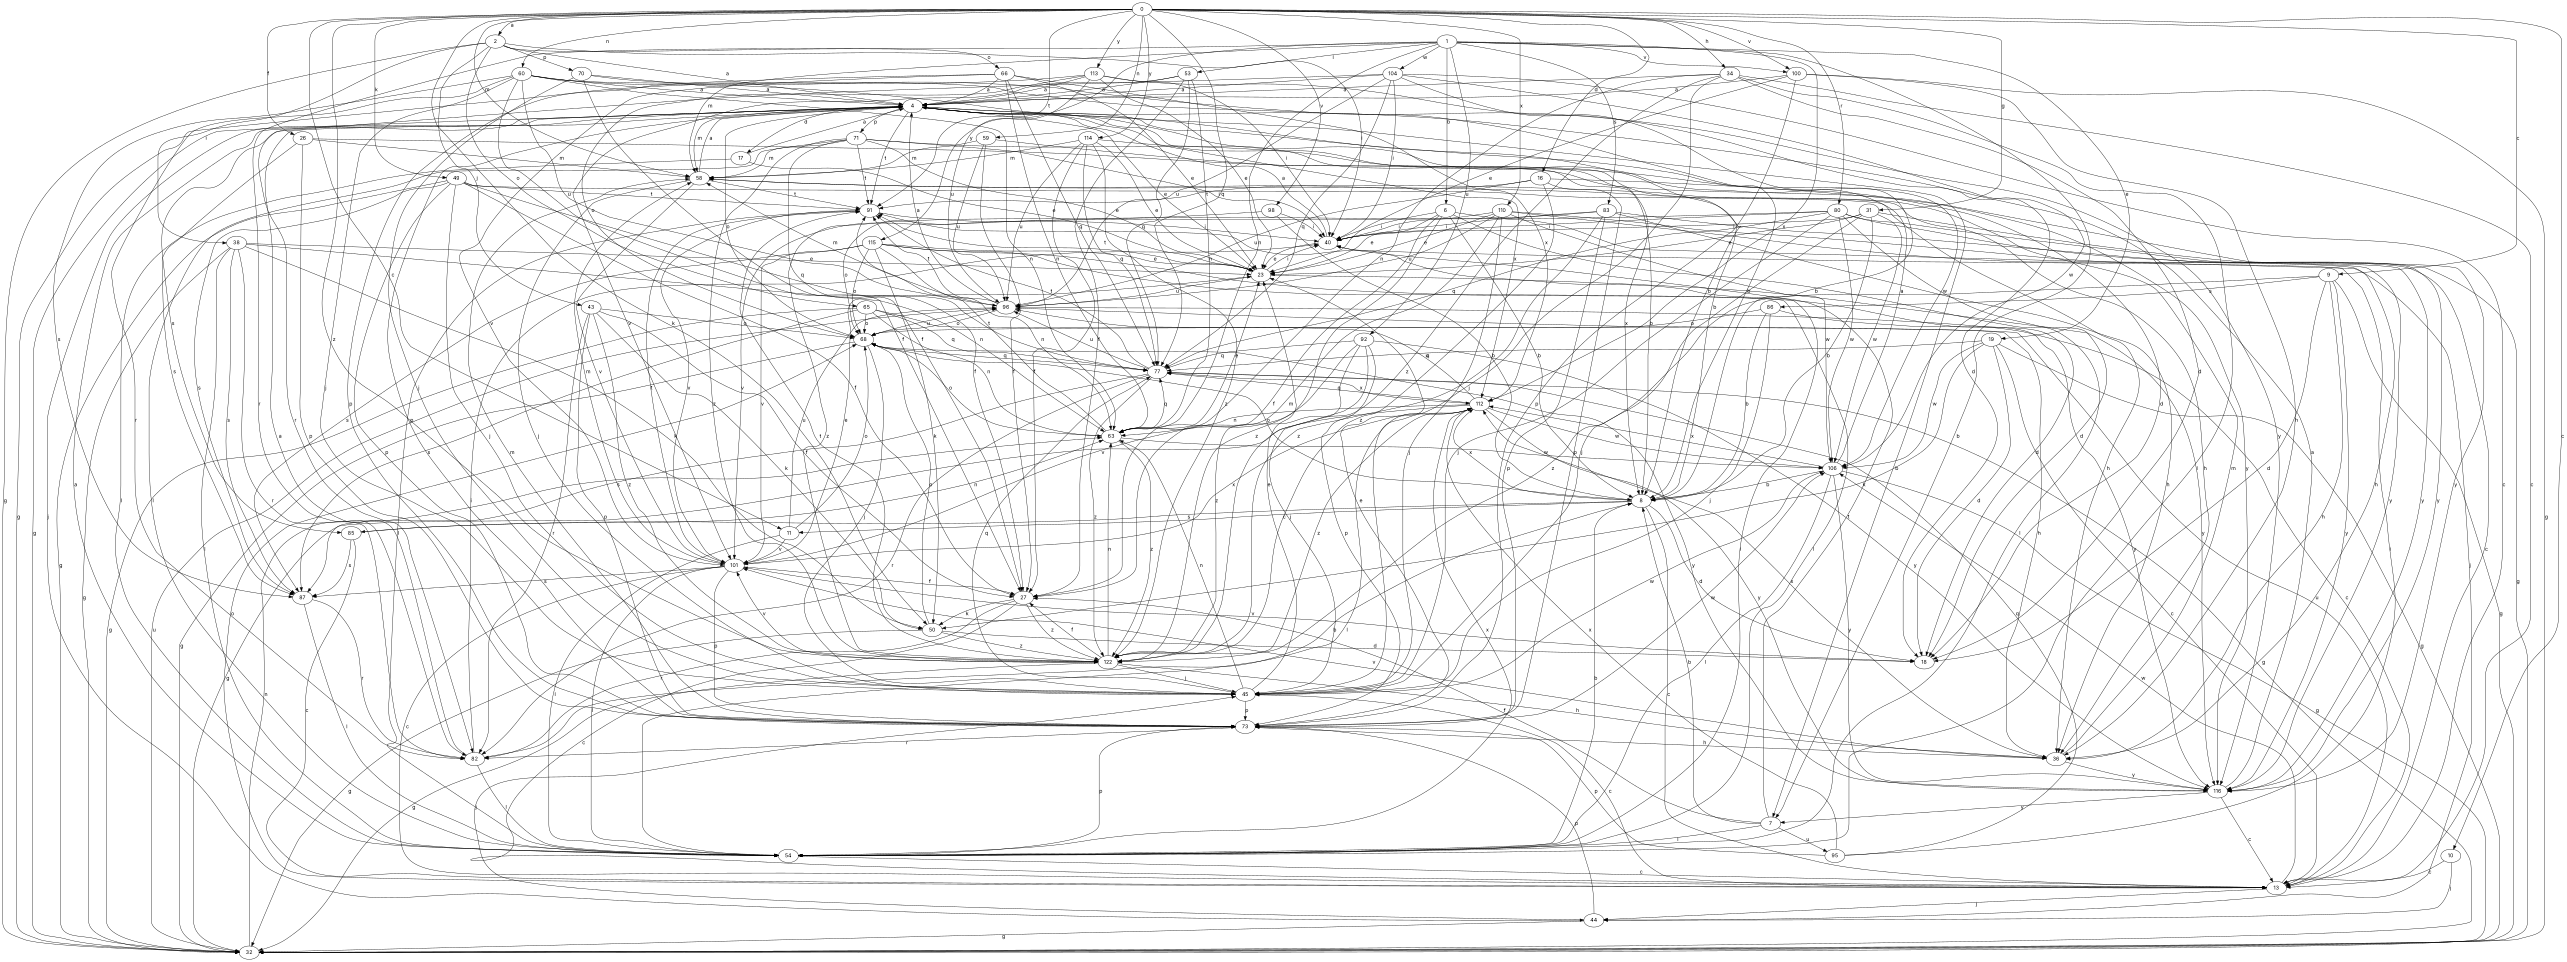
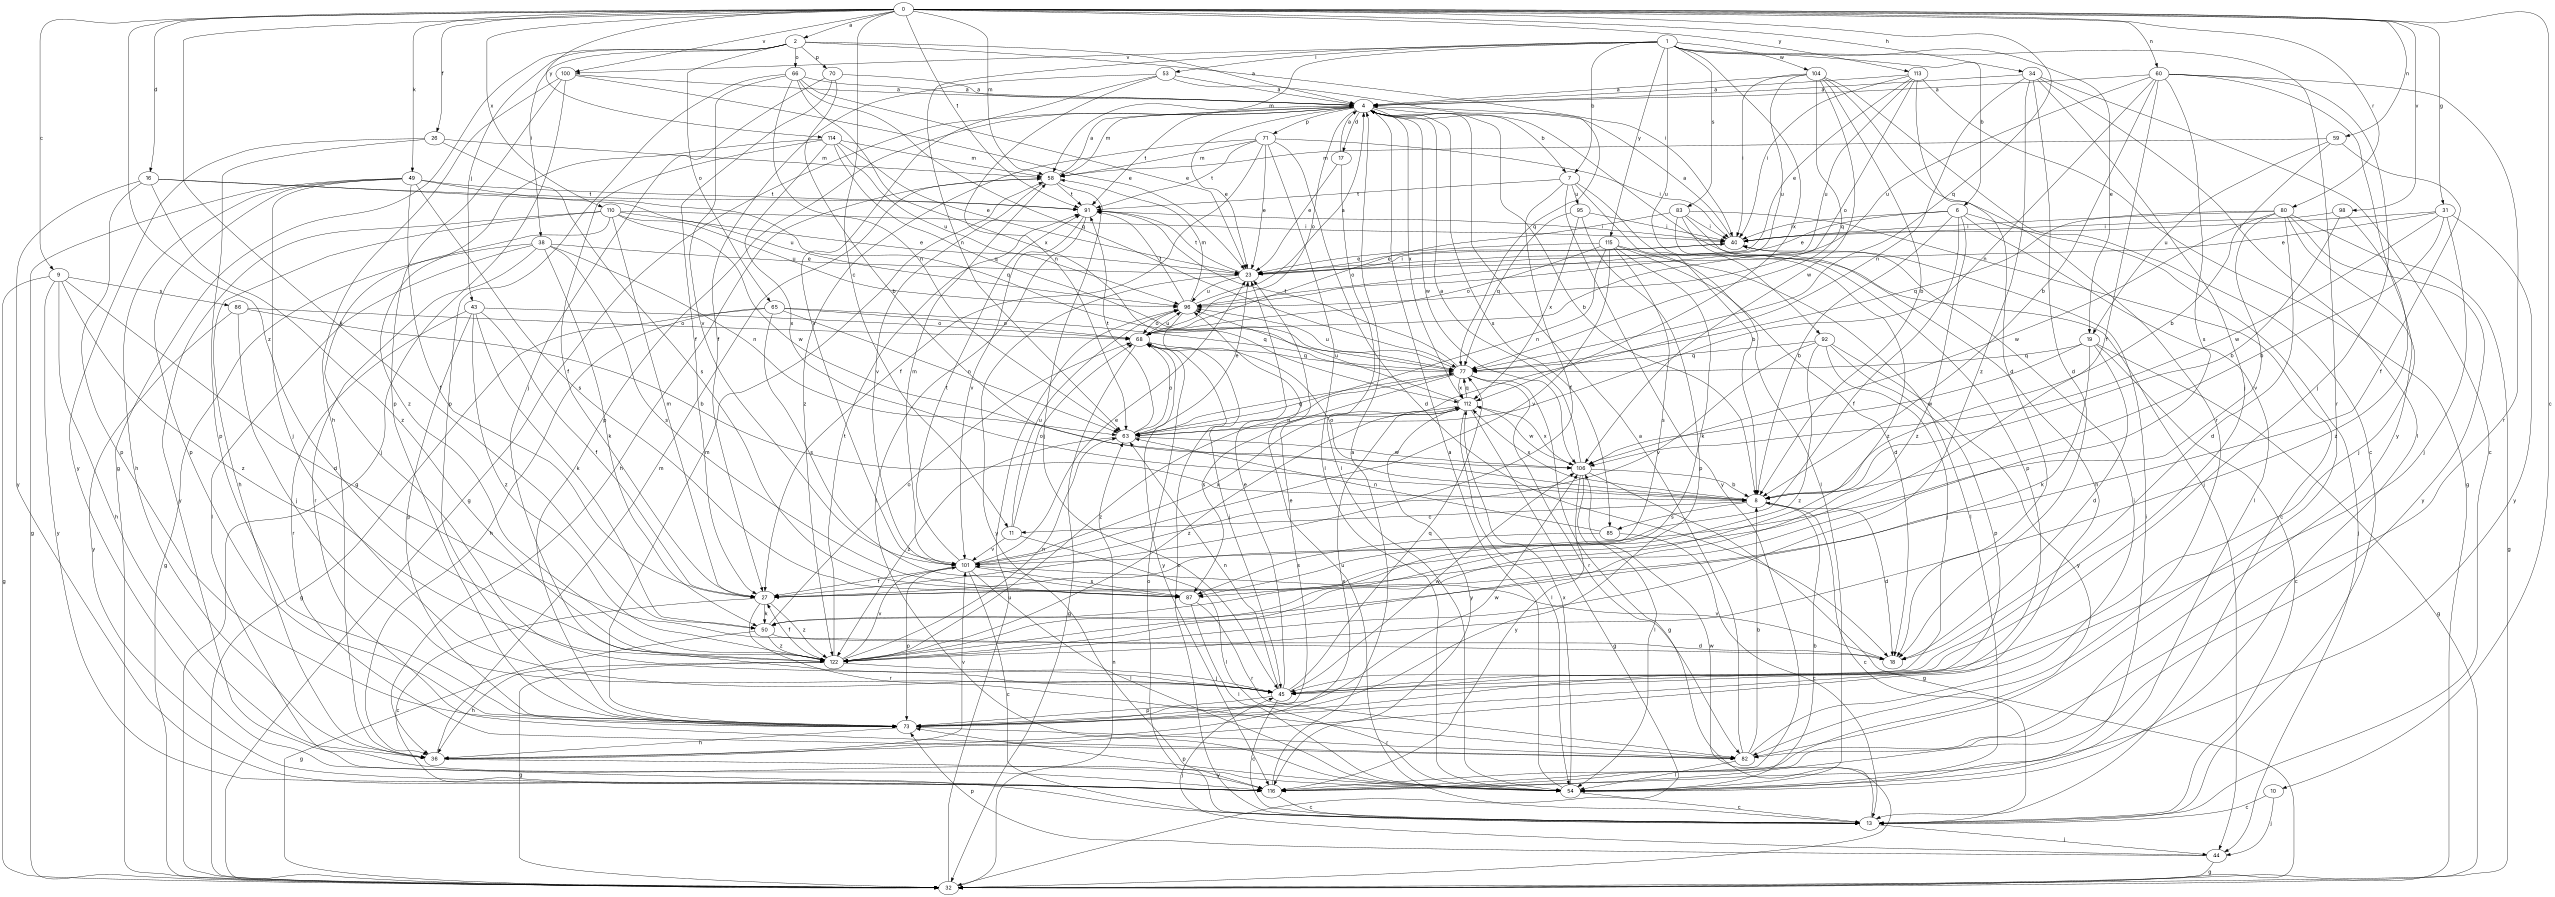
edge "59" -> "96": now "59" -> "19"
edge "116" -> "7": reversed
edge "13" -> "45": reversed
